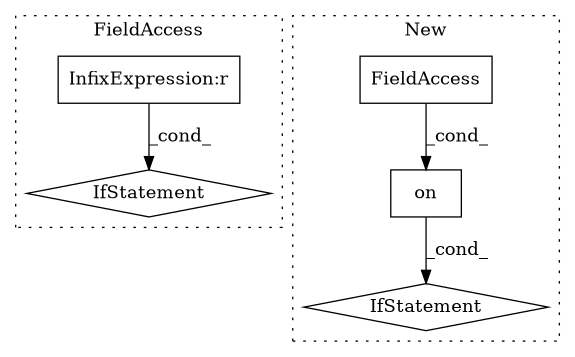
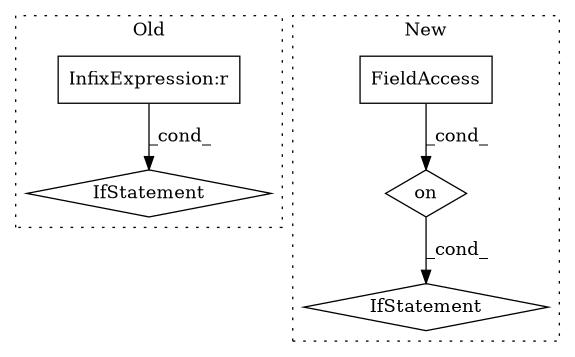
cluster "FieldAccess": label "FieldAccess" -> "Old"
node "on": shape box -> diamond
